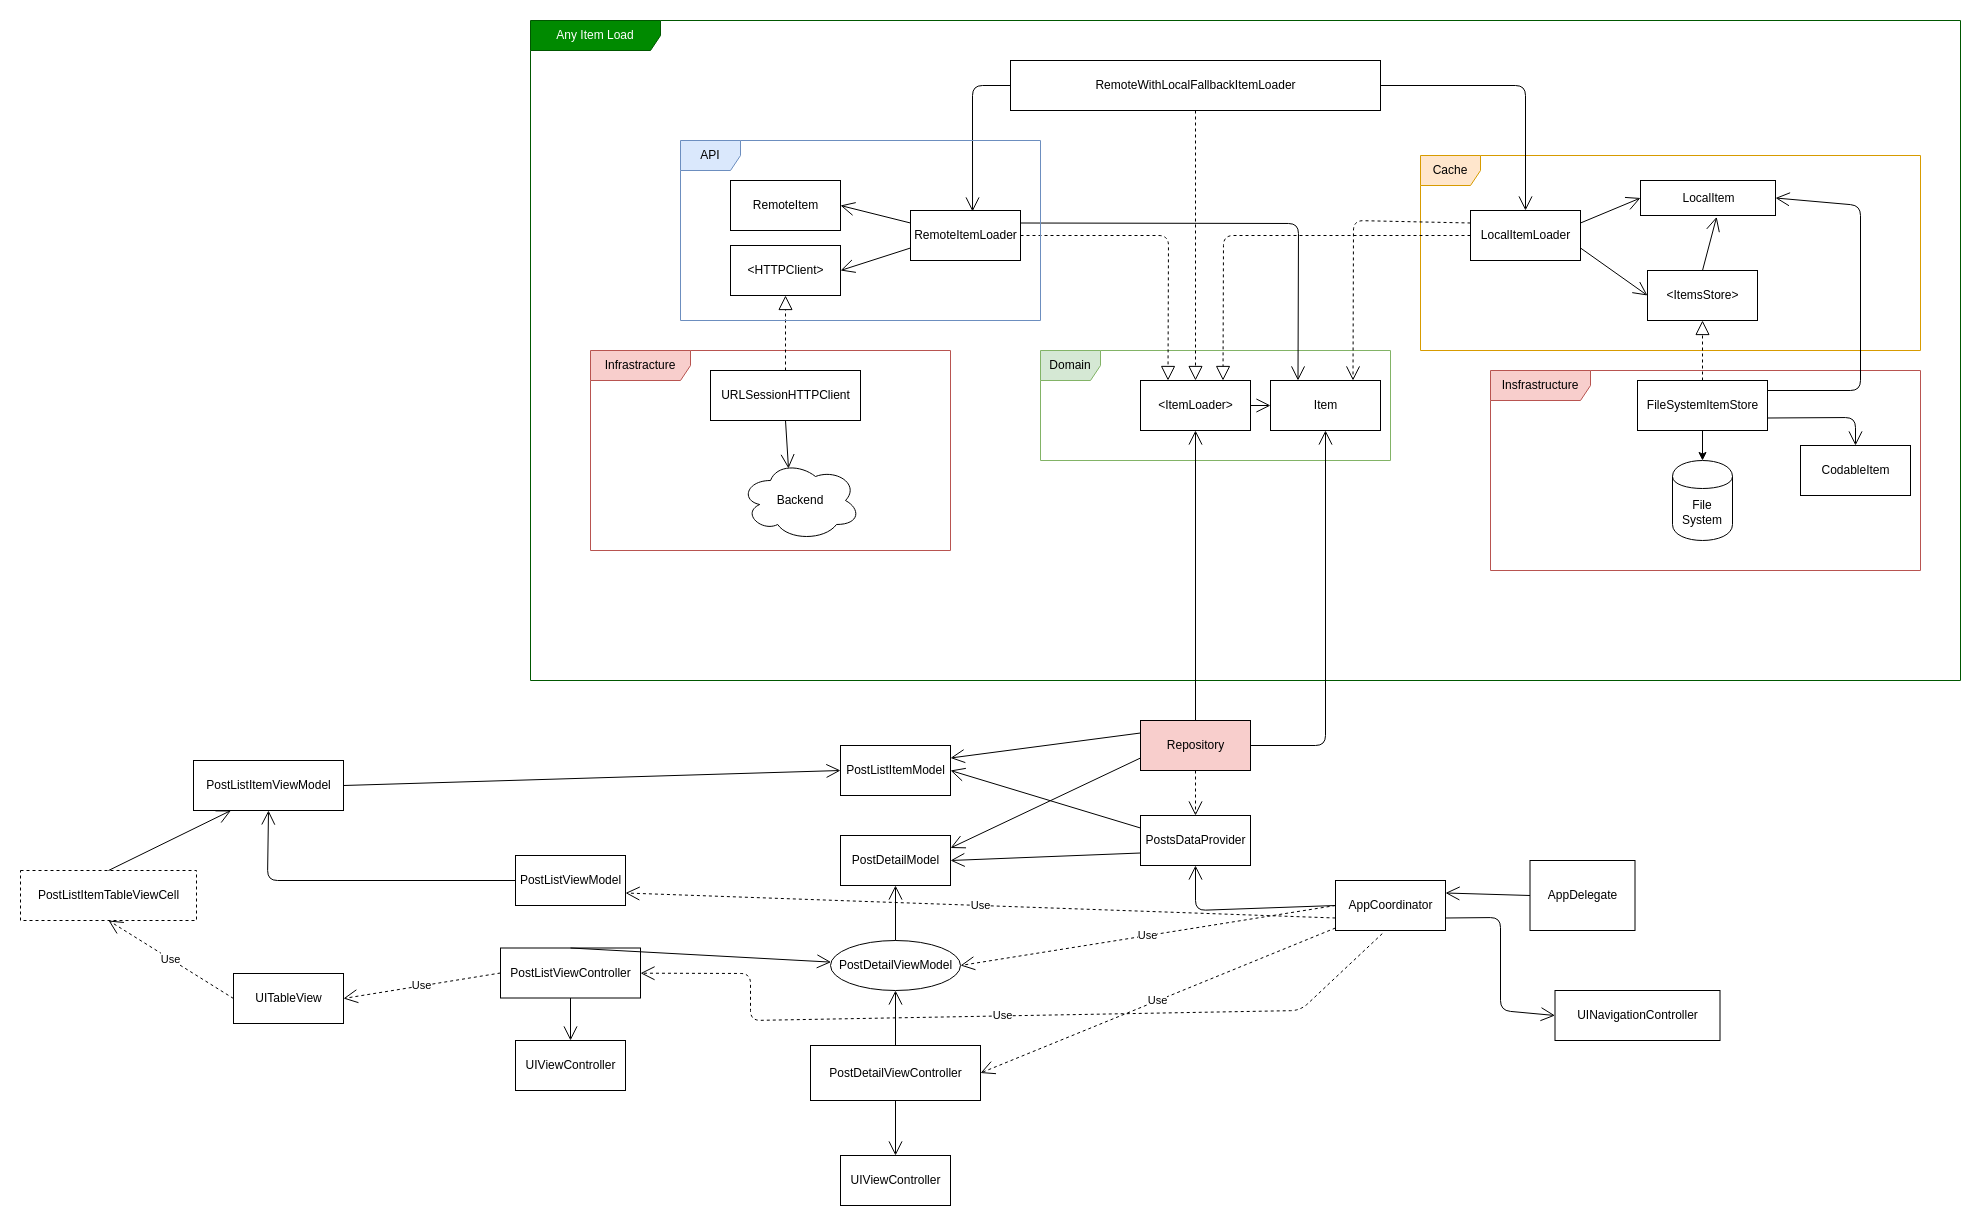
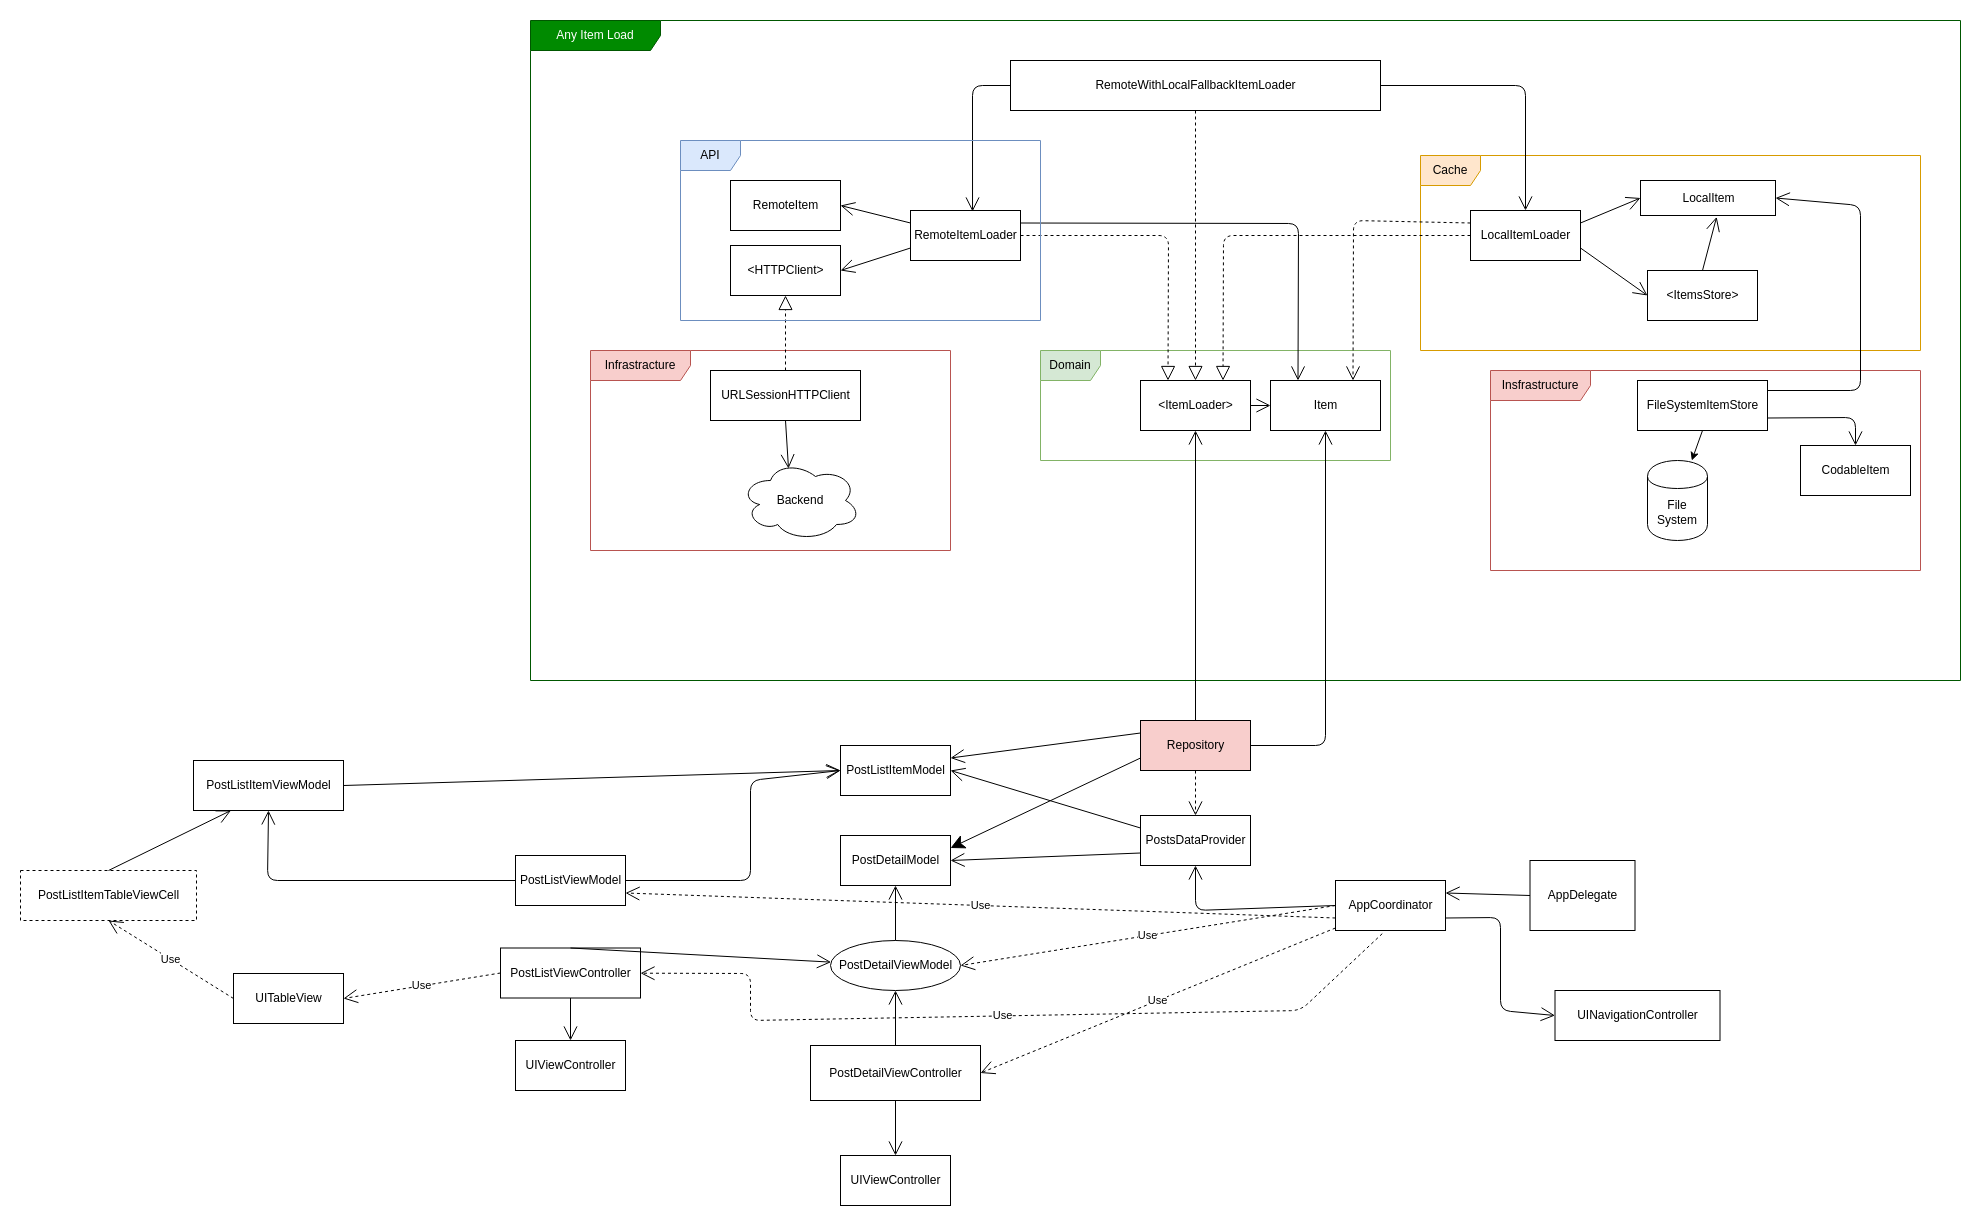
edge "FileSystemItemStore" -> "<ItemsStore>": removed
node "File System": moved (1703, 501) -> (1678, 501)
edge "Repository" -> "PostDetailModel": arrowhead open -> classic
edge "PostListViewModel" -> "PostListItemModel": added
